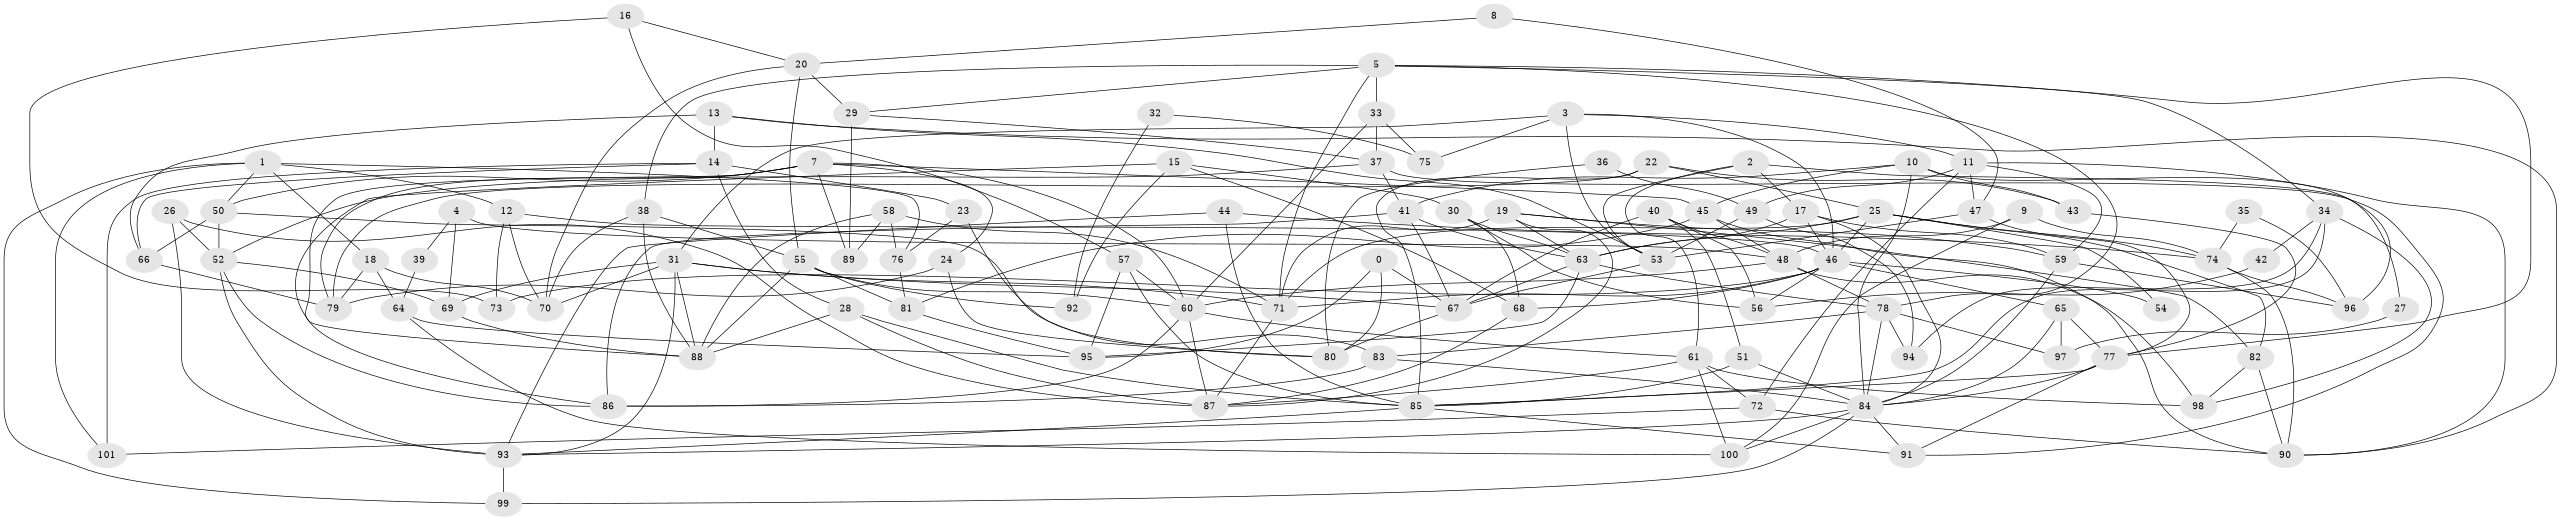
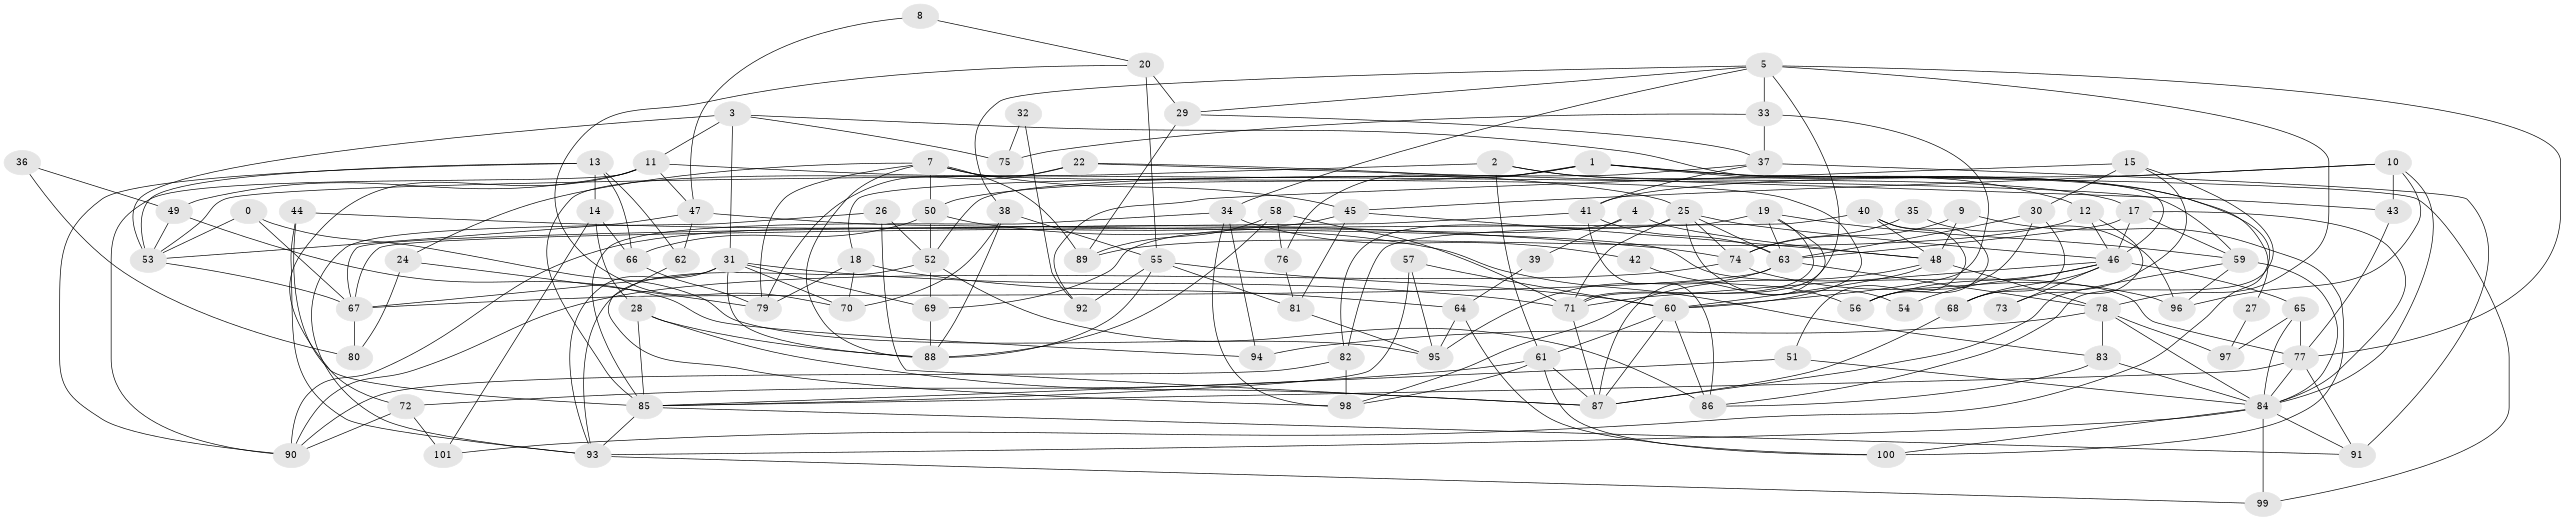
node "16": removed
node "23": removed
node "62": added
edge "12" -- "70": now "12" -- "89"
edge "0" -- "80": now "0" -- "53"
edge "59" -- "87": added
